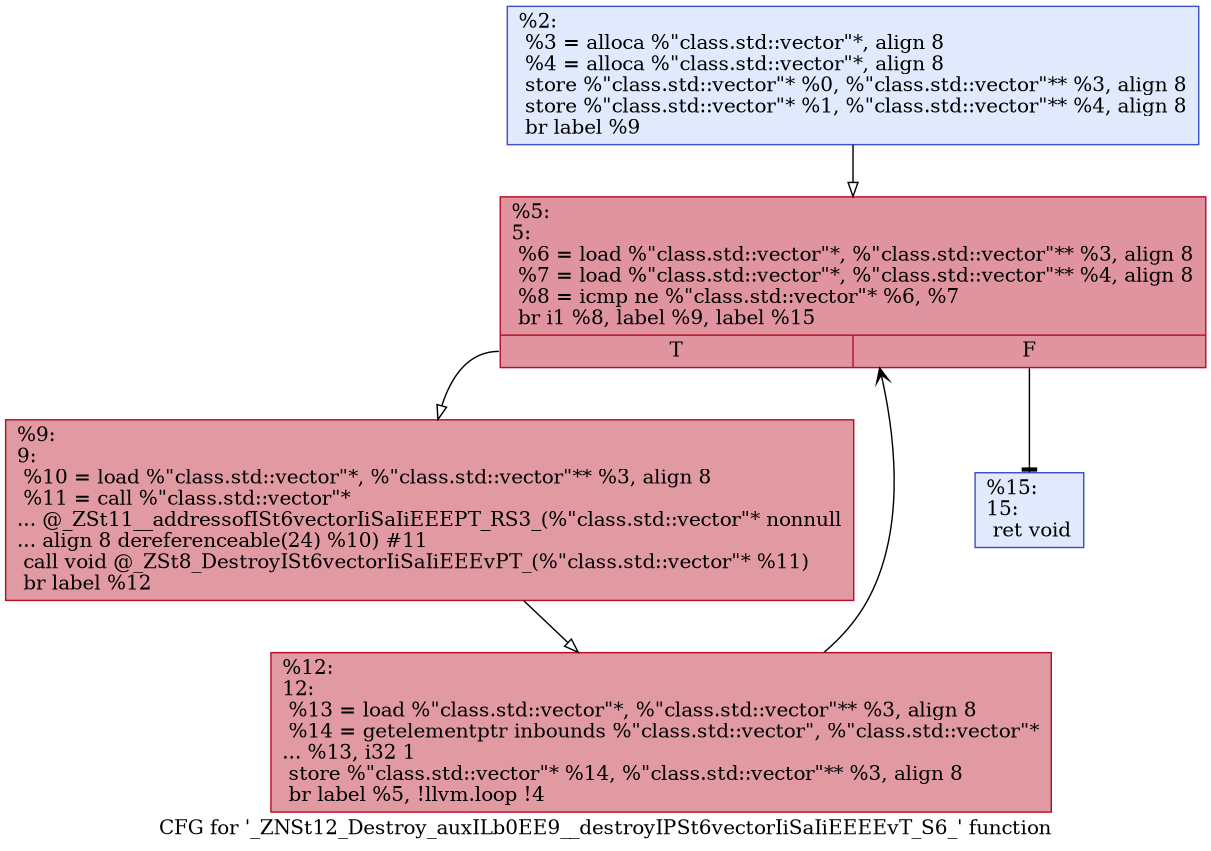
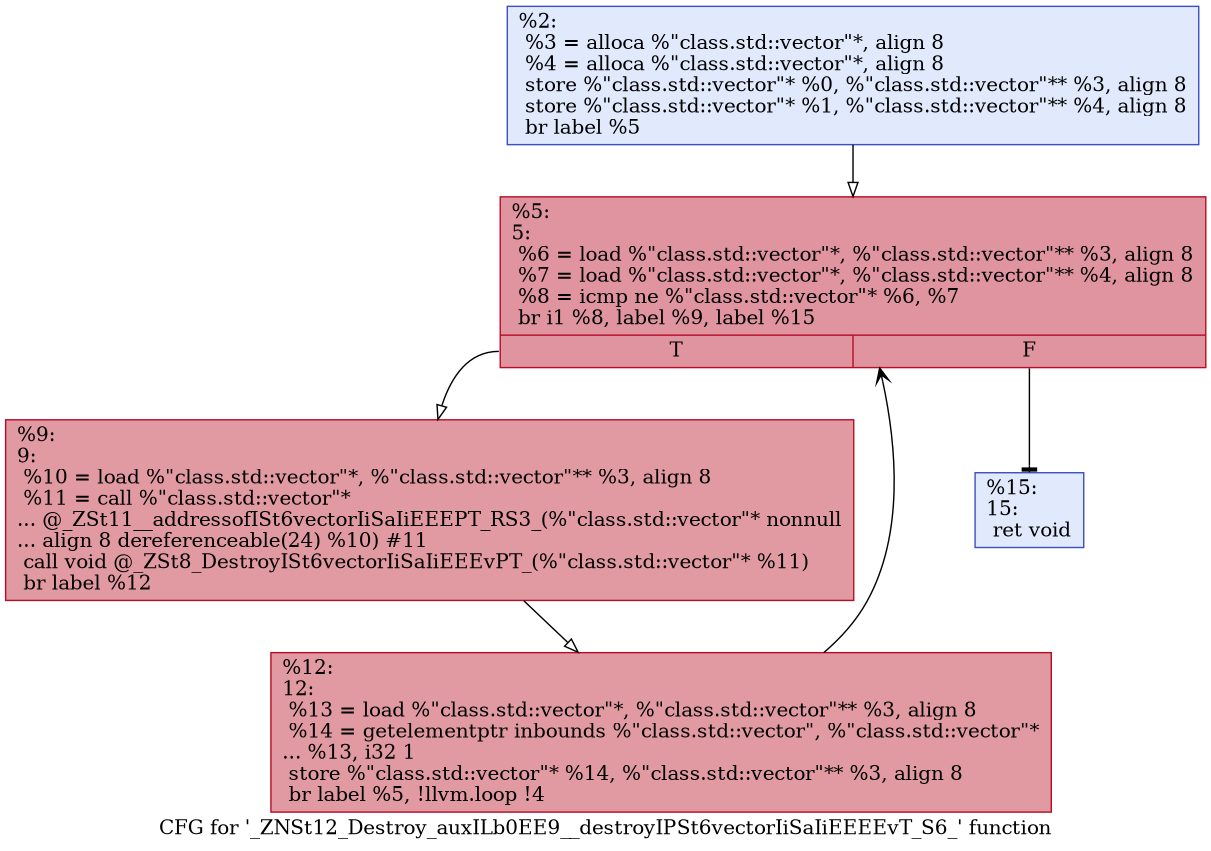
node "%2:": text "br label %9" -> "br label %5"
